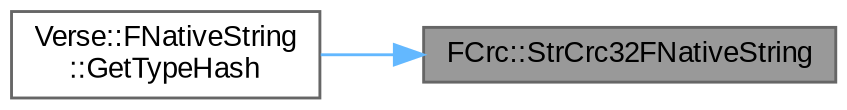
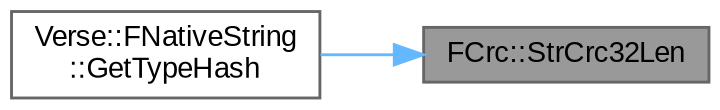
node "FCrc::StrCrc32FNativeString": label "FCrc::StrCrc32FNativeString" -> "FCrc::StrCrc32Len"
